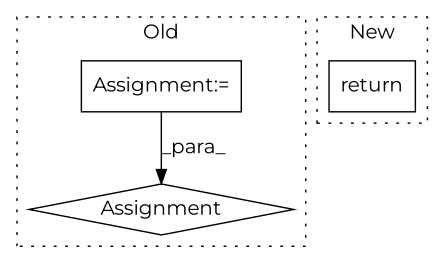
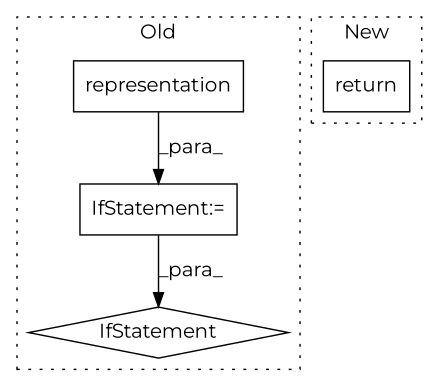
node "representation": added
node "Assignment:=": label "Assignment:=" -> "IfStatement:="
node "Assignment": label "Assignment" -> "IfStatement"
